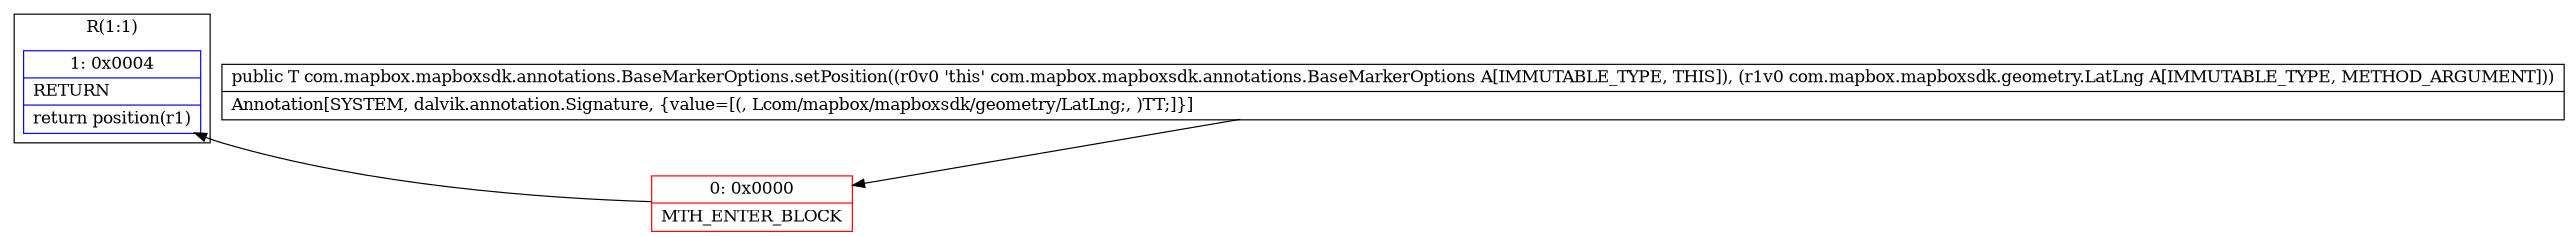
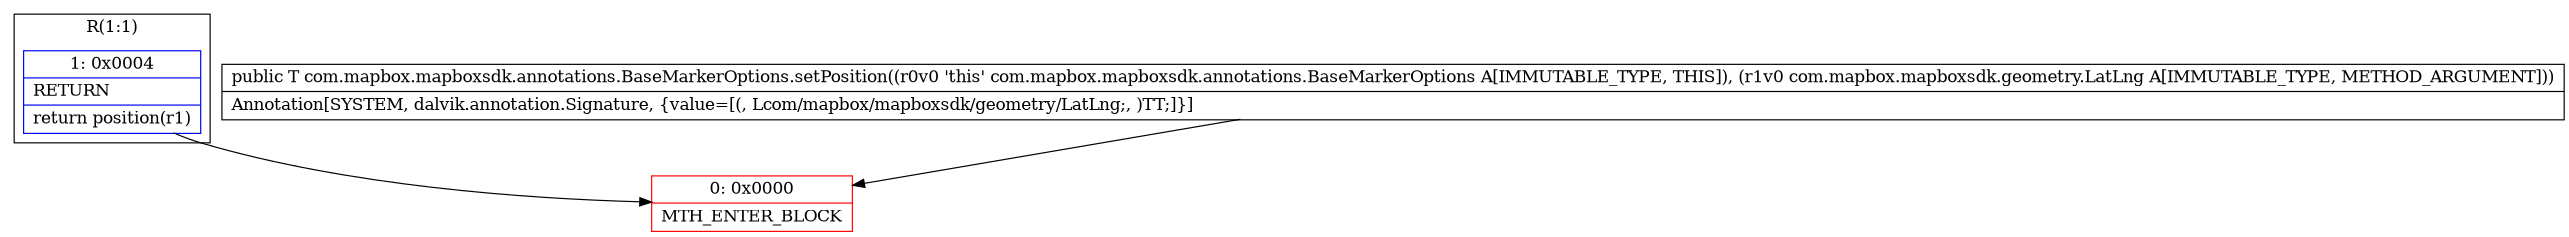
edge "0: 0x0000" -> "1: 0x0004": reversed
